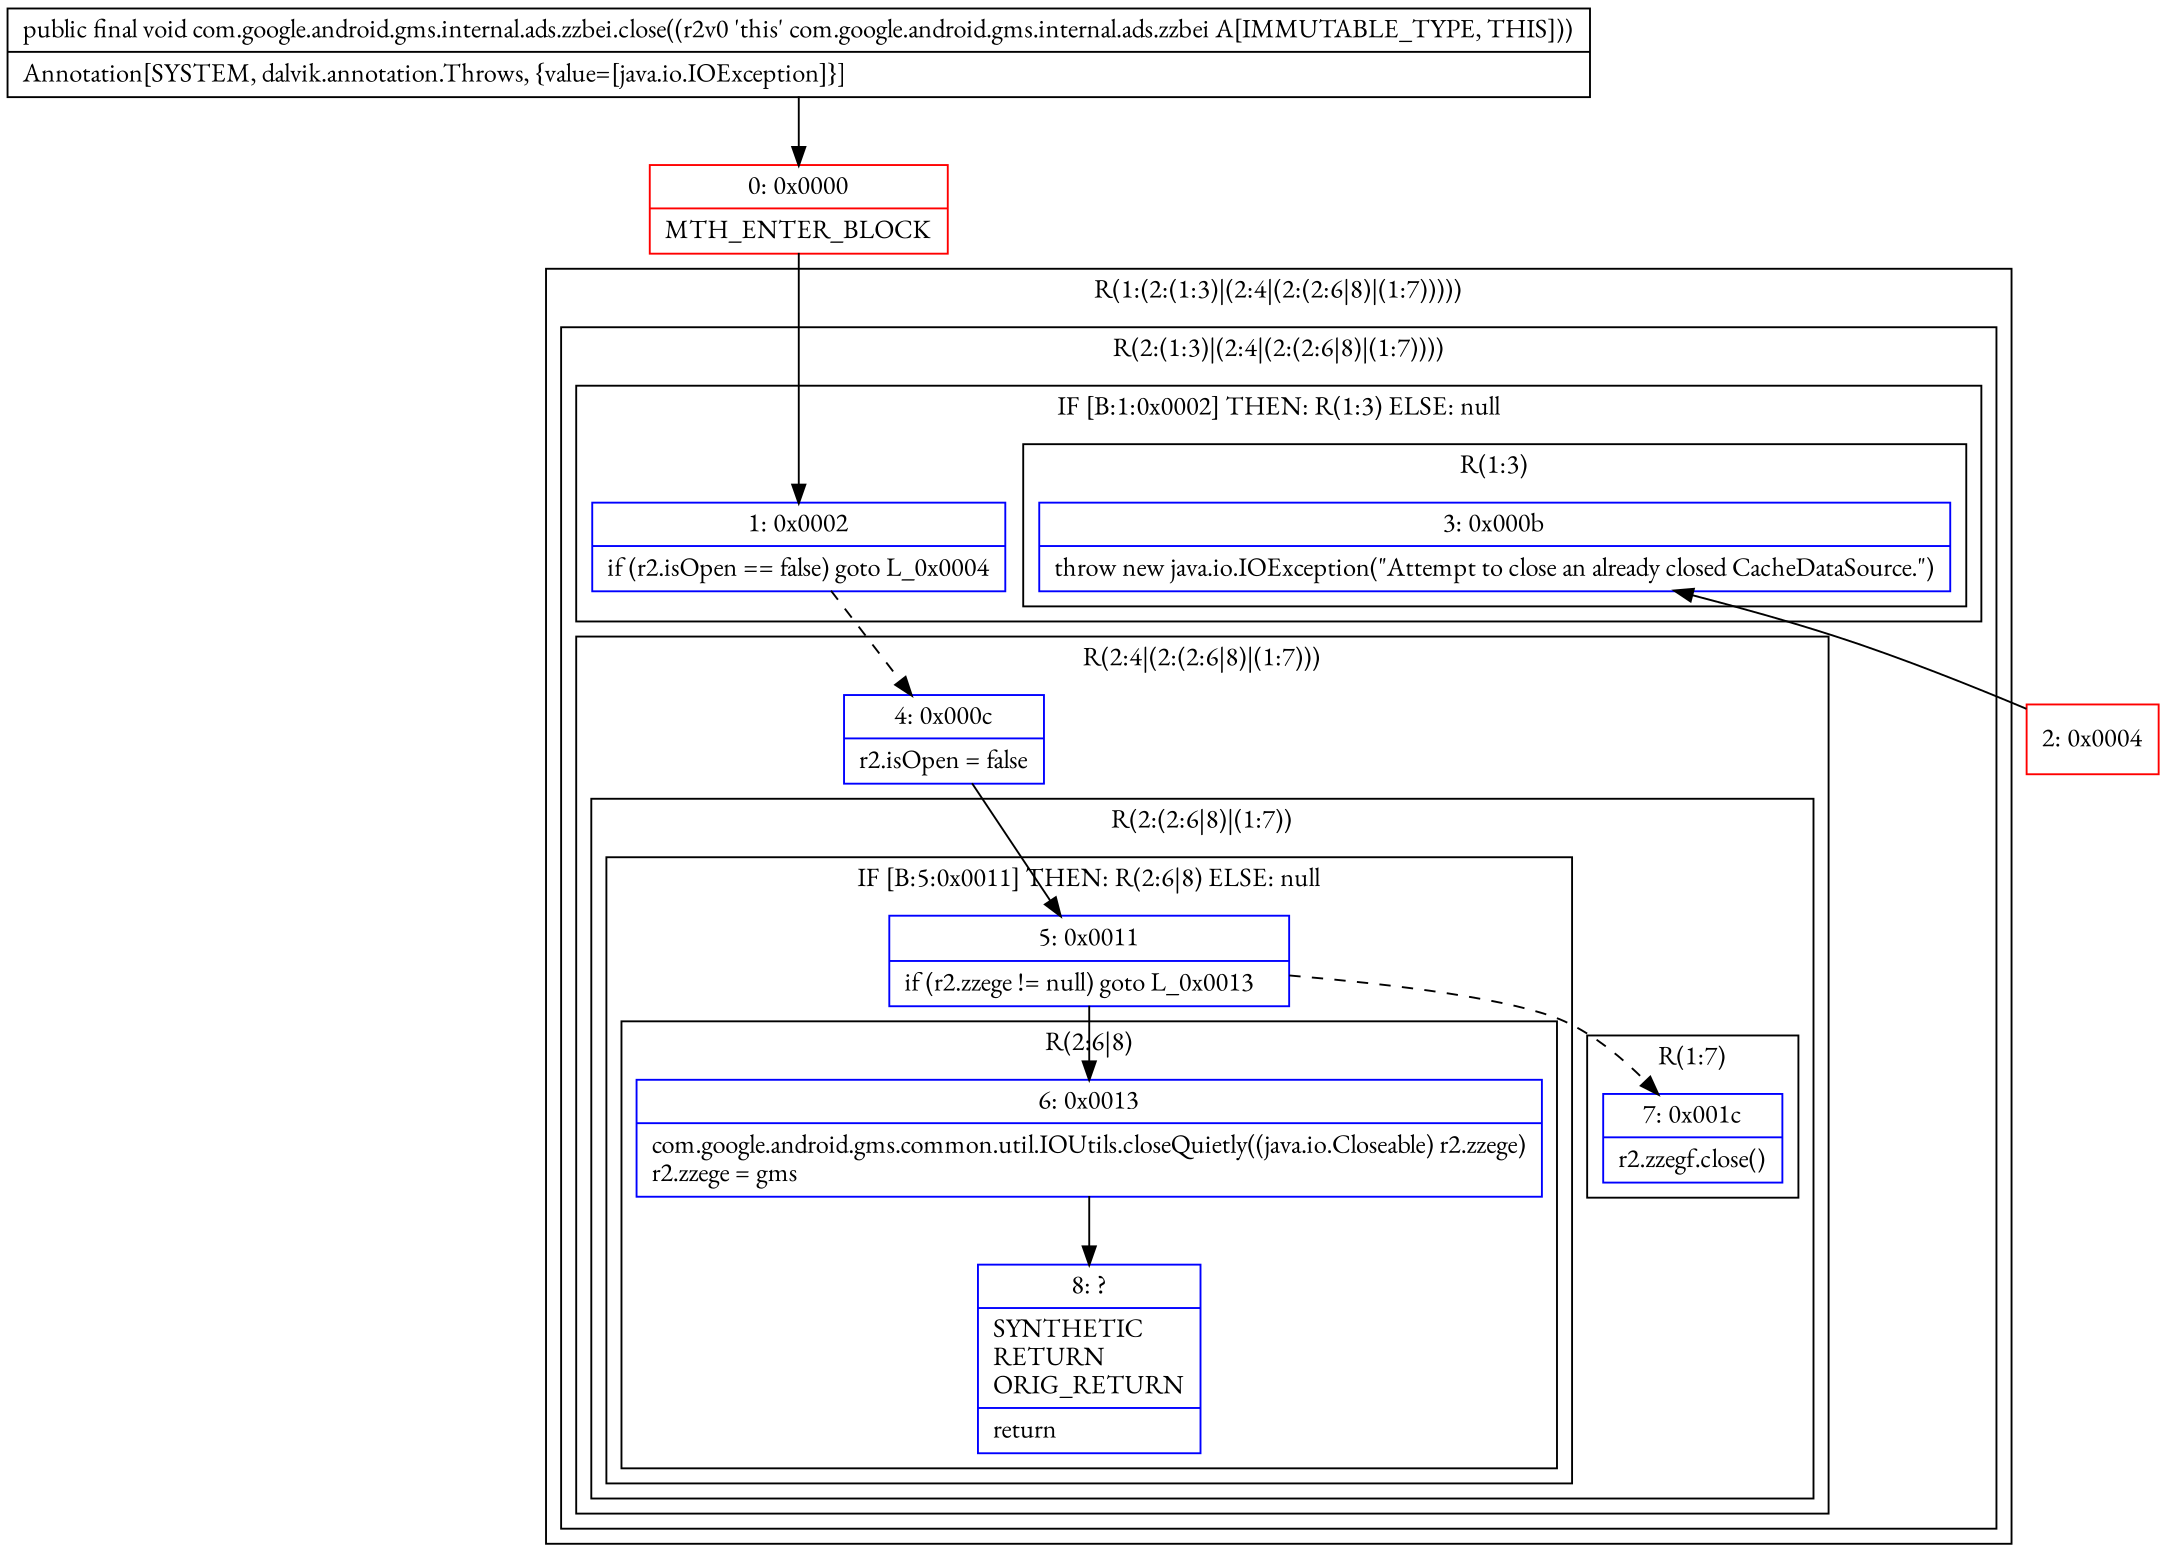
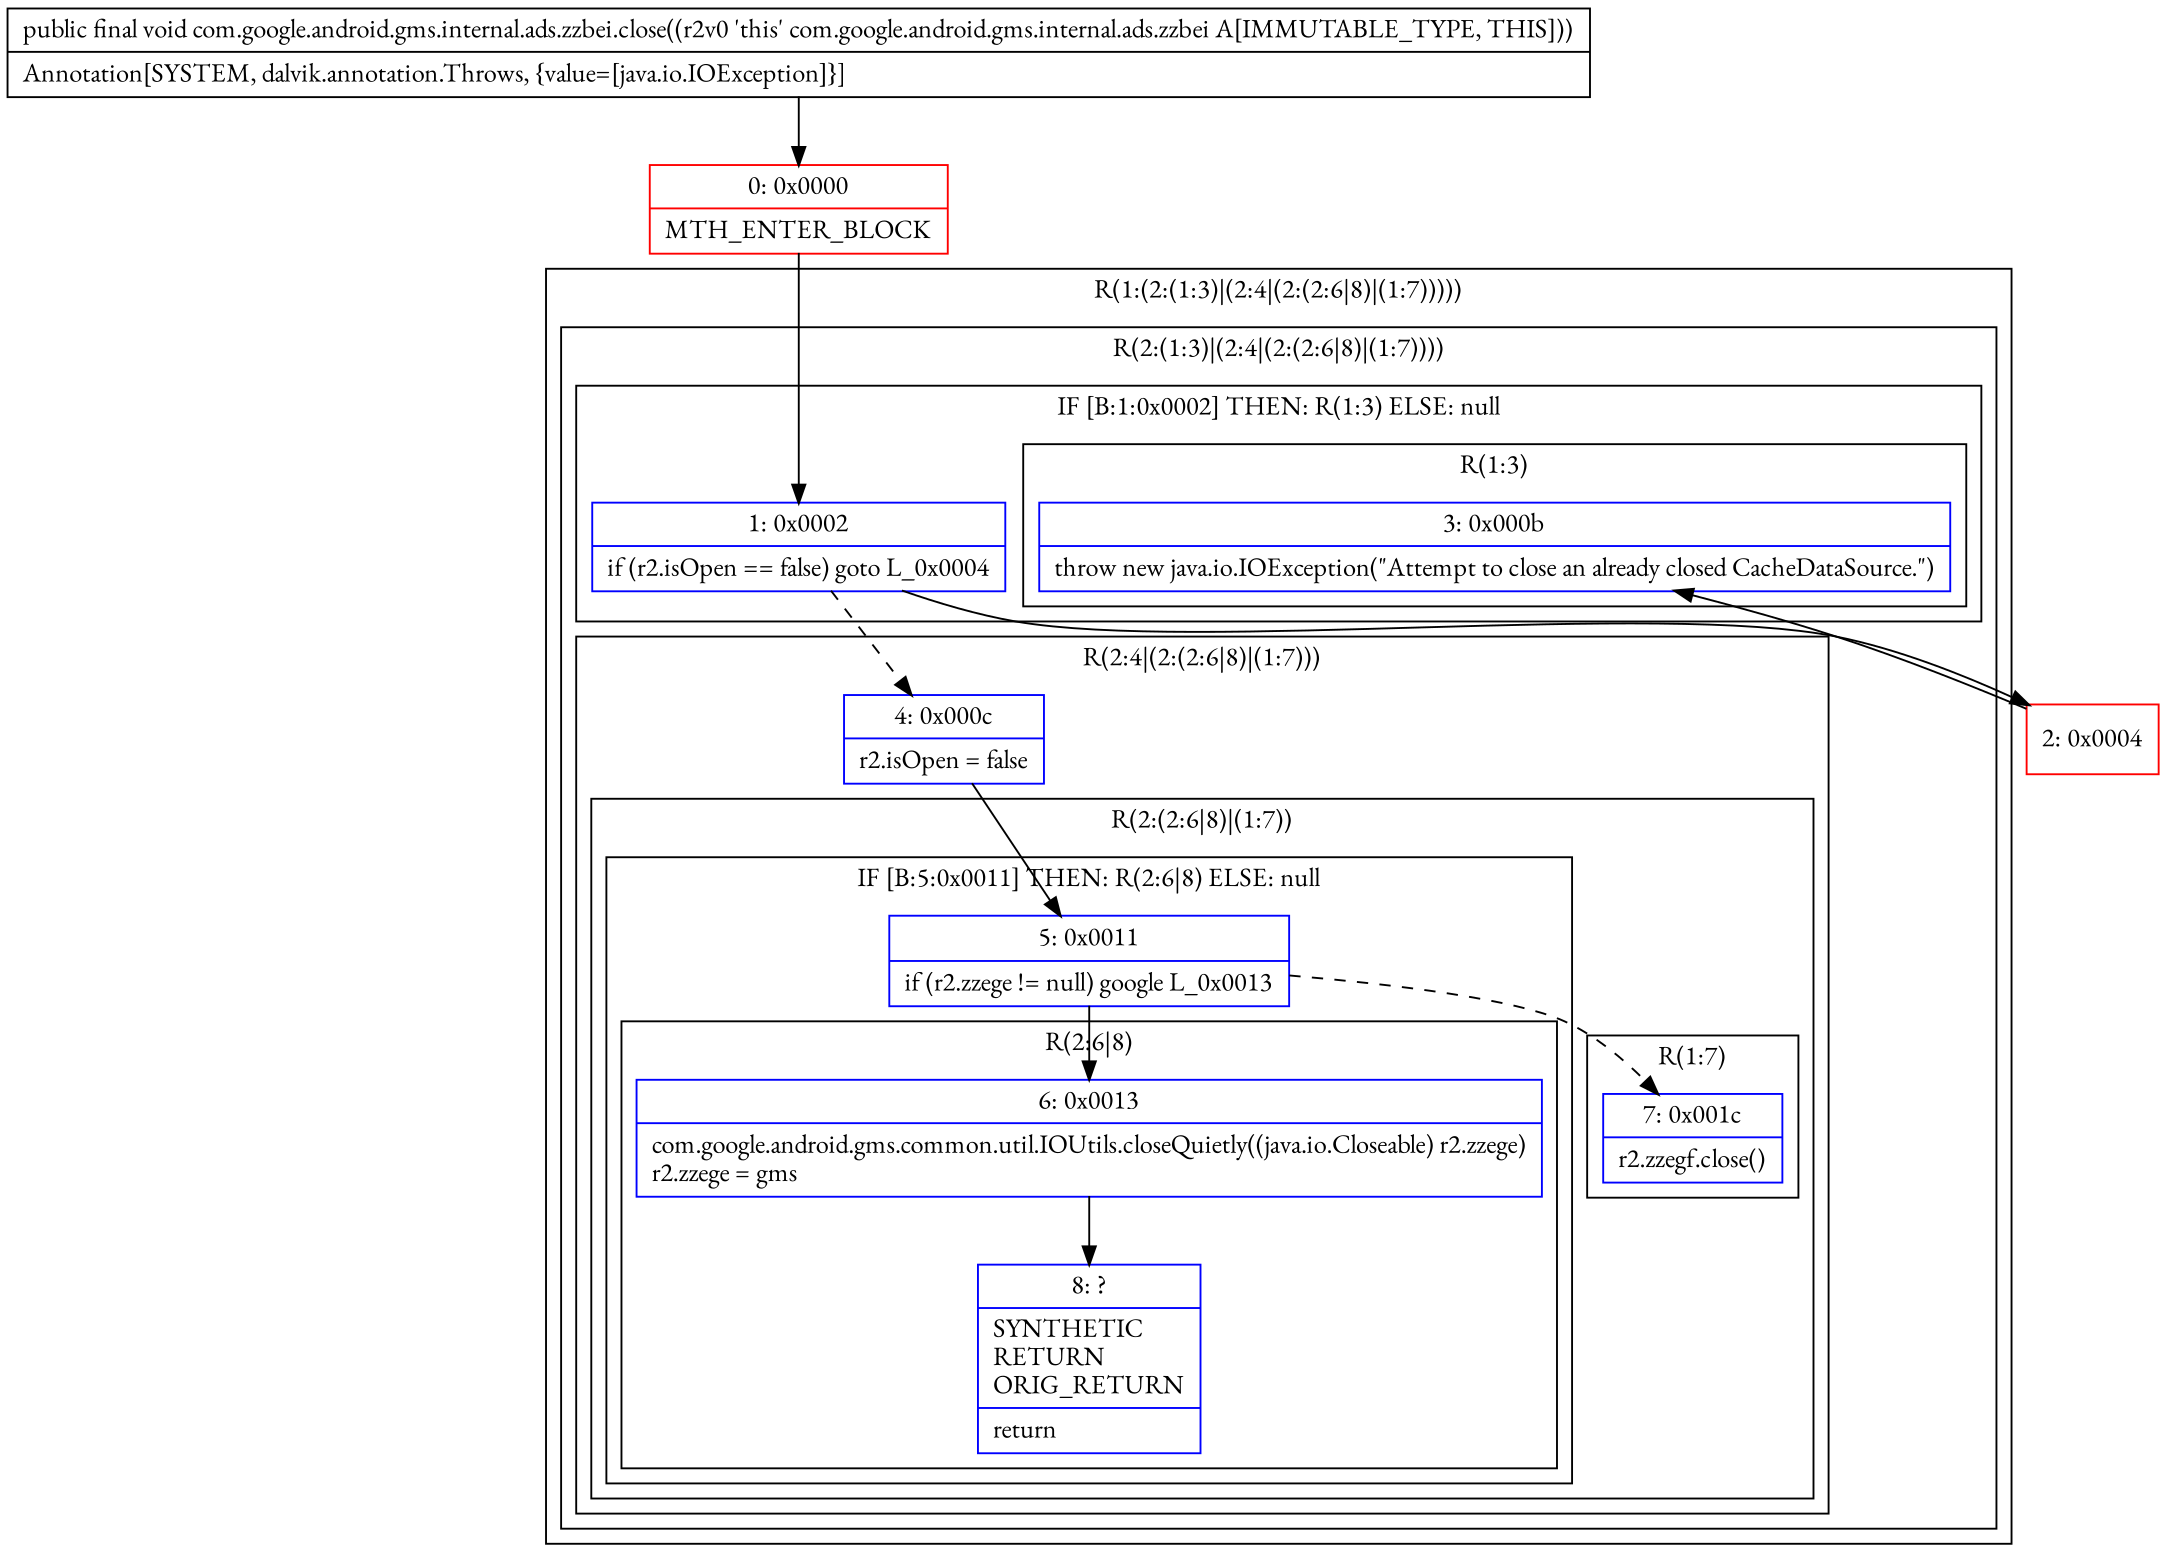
edge "1: 0x0002" -> "2: 0x0004": added
node "5: 0x0011": text "if (r2.zzege != null) goto L_0x0013" -> "if (r2.zzege != null) google L_0x0013"
